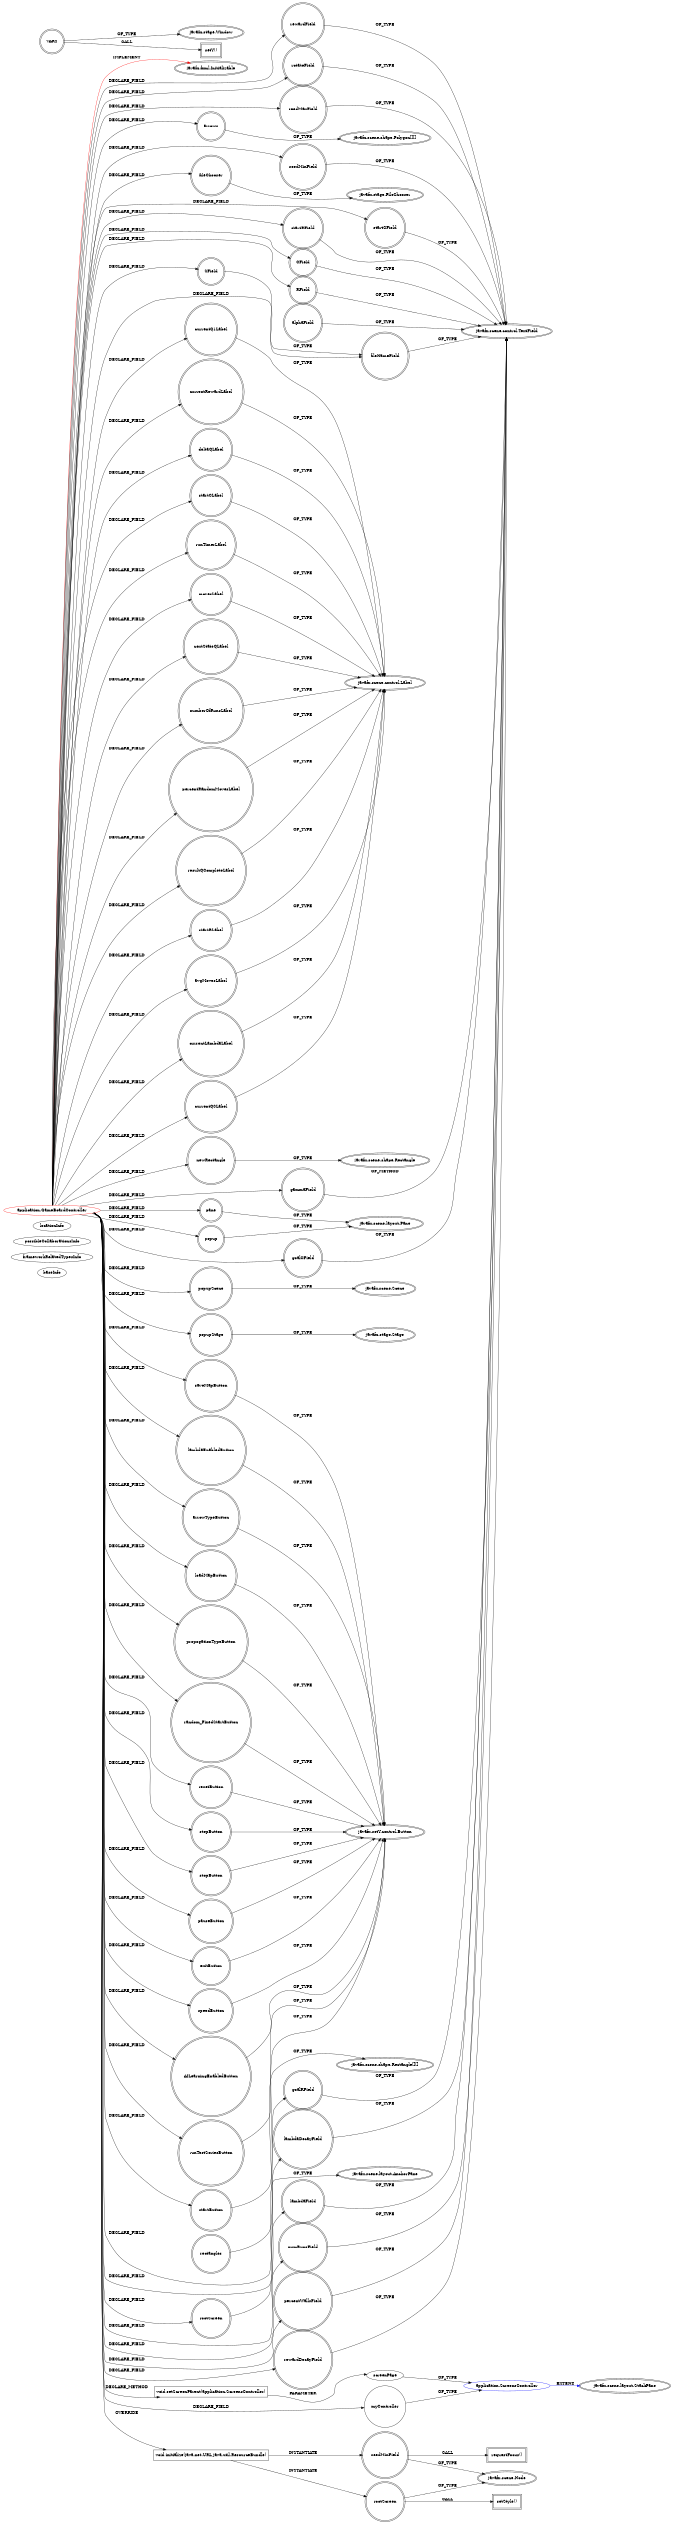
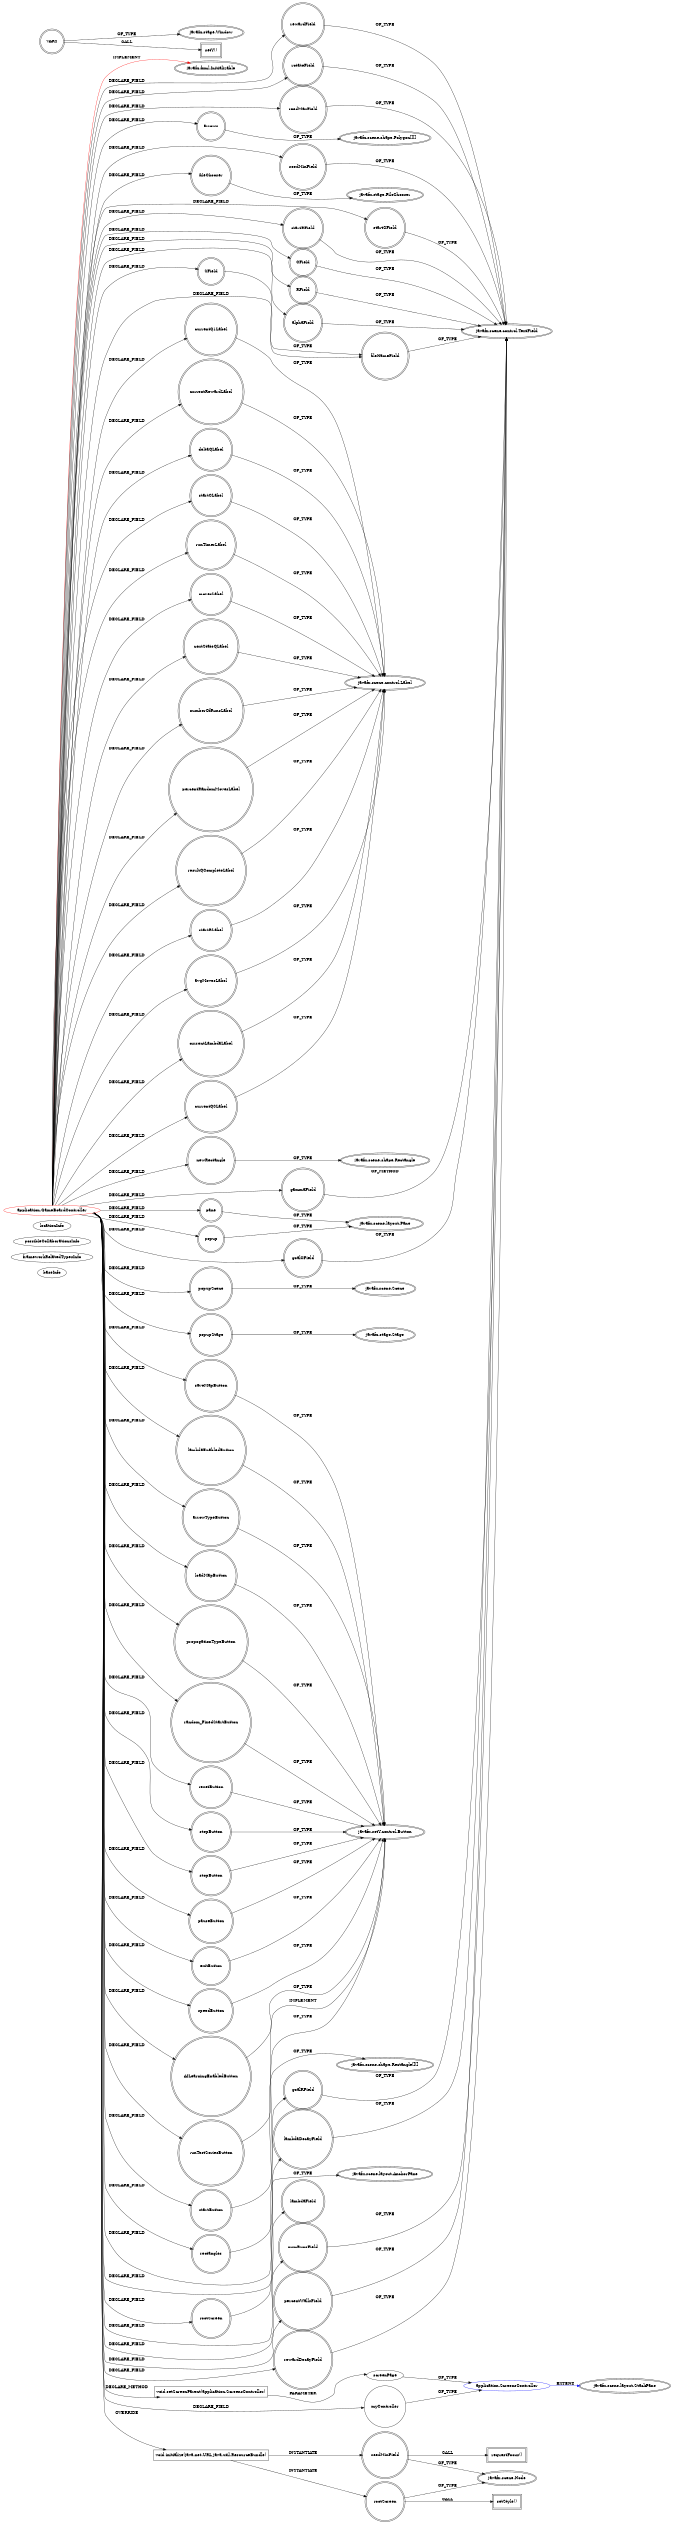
edge "application.GameBoardController" -> "alphaField": added, label "DECLARE_FIELD"
edge "lambdaField" -> "javafx.scene.control.TextField": removed, label "OF_TYPE"
edge "application.GameBoardController" -> "rectangles": added, label "DECLARE_FIELD"
edge "runTestSeriesButton" -> "javafx.setY.control.Button": label "OF_TYPE" -> "IMPLEMENT"
